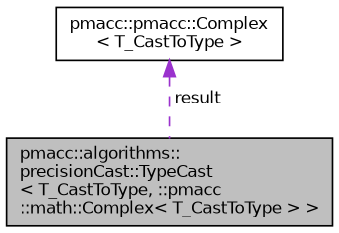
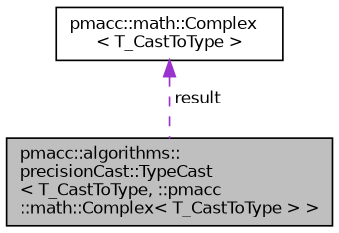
node "pmacc::pmacc::Complex < T_CastToType >": label "pmacc::pmacc::Complex < T_CastToType >" -> "pmacc::math::Complex < T_CastToType >"
